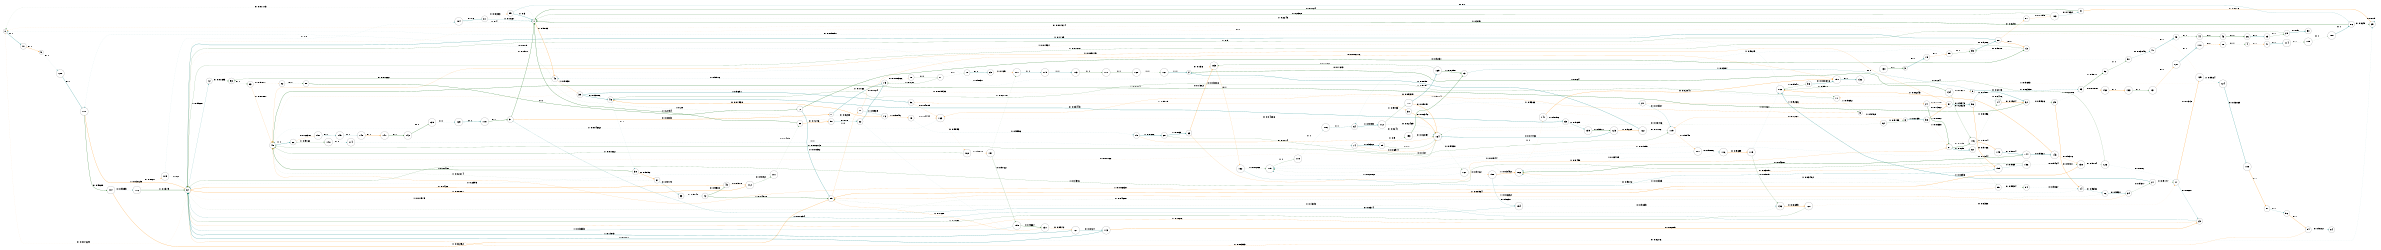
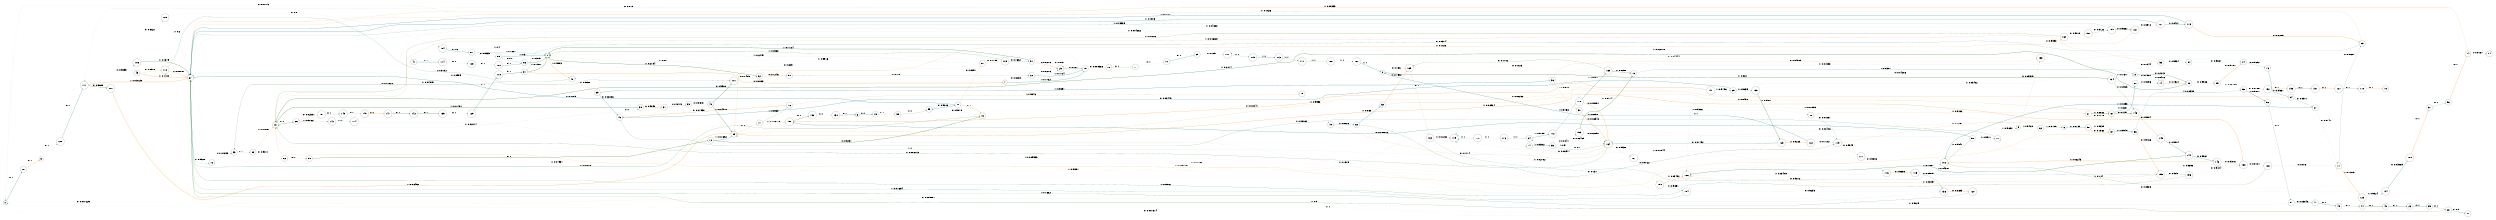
node "4": removed
edge "71" -> "79": now "29" -> "79"
edge "42" -> "49": now "42" -> "101"
